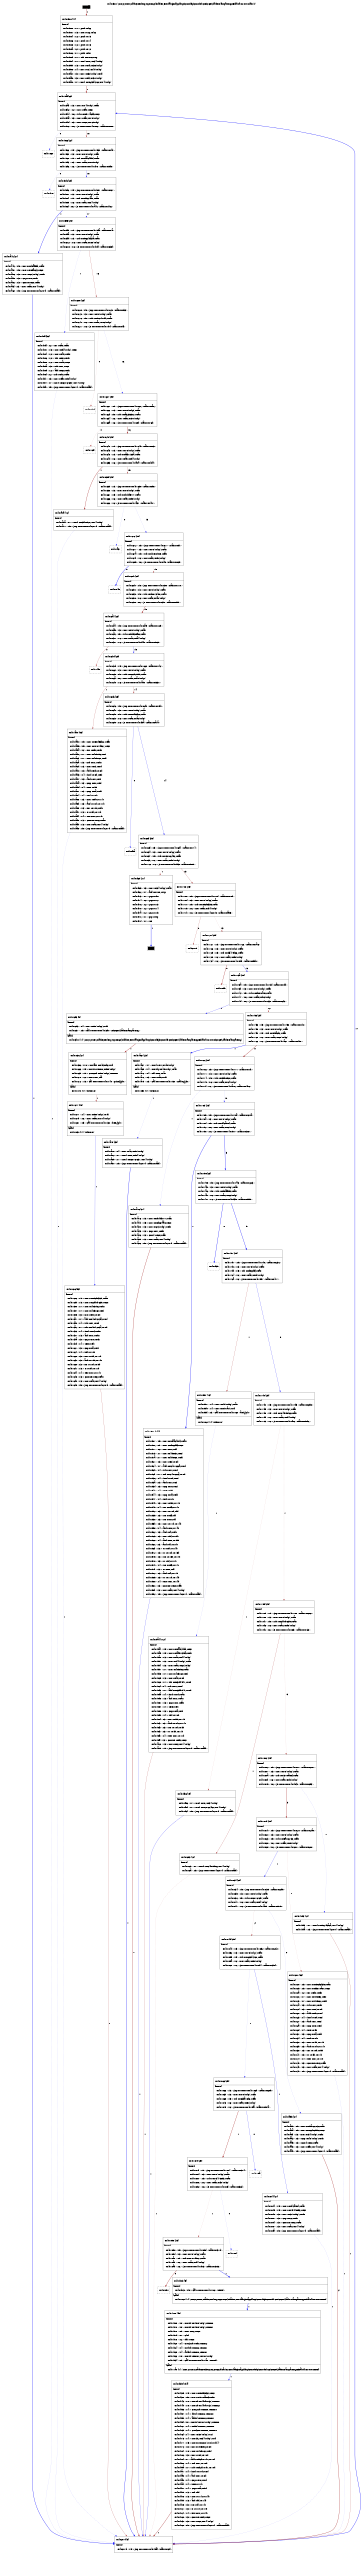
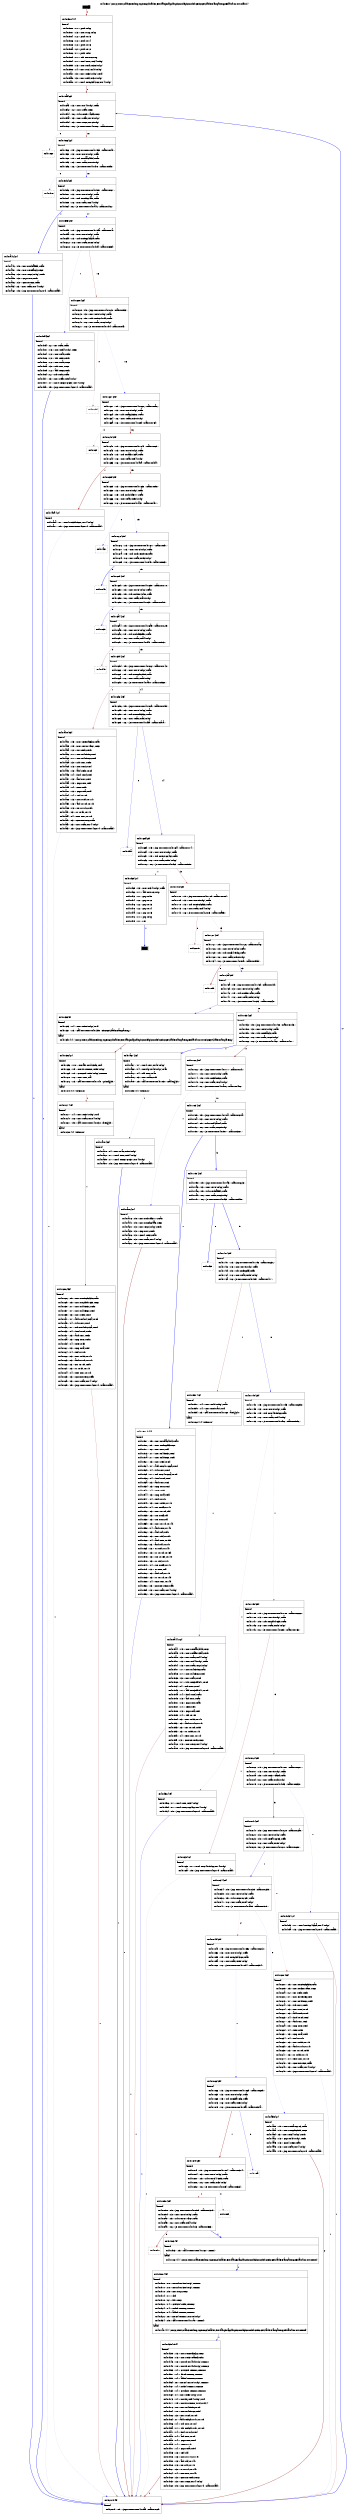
node "0x401e39": added
edge "0x401bdf [33]" -> "0x40207d [5]": style dotted -> bold
node "0x4018d4 [27]": removed
